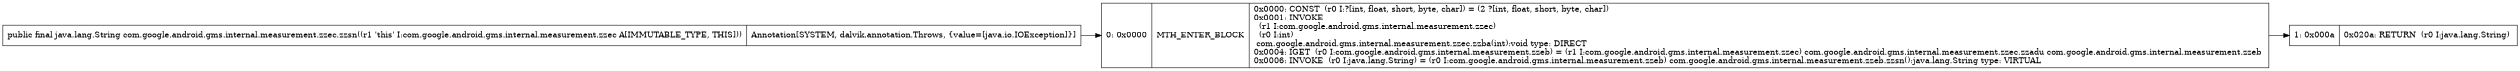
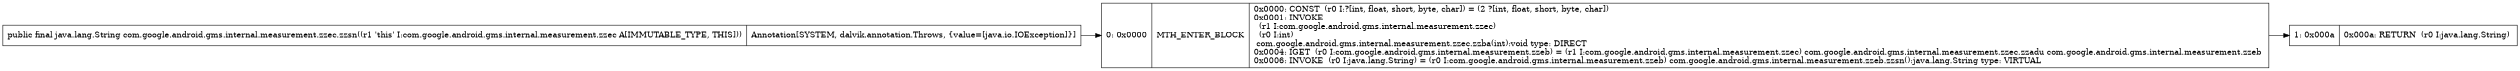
node "1: 0x000a": text "0x020a: RETURN  (r0 I:java.lang.String)" -> "0x000a: RETURN  (r0 I:java.lang.String)"
